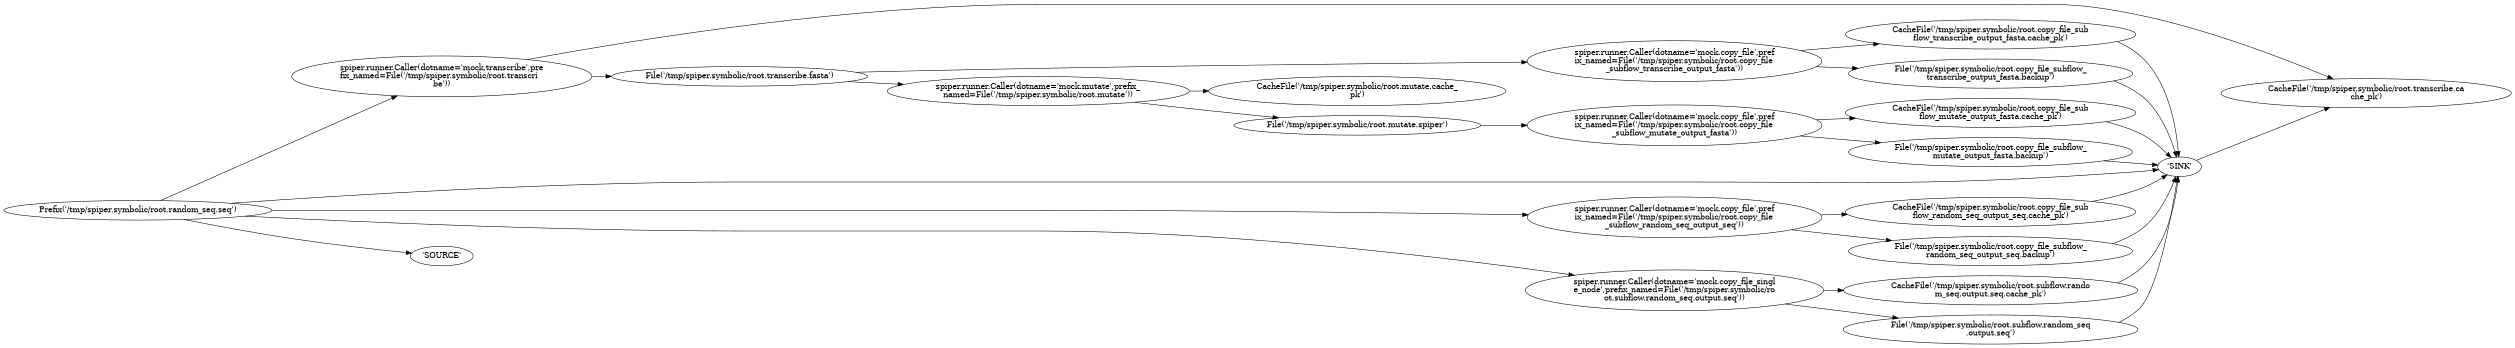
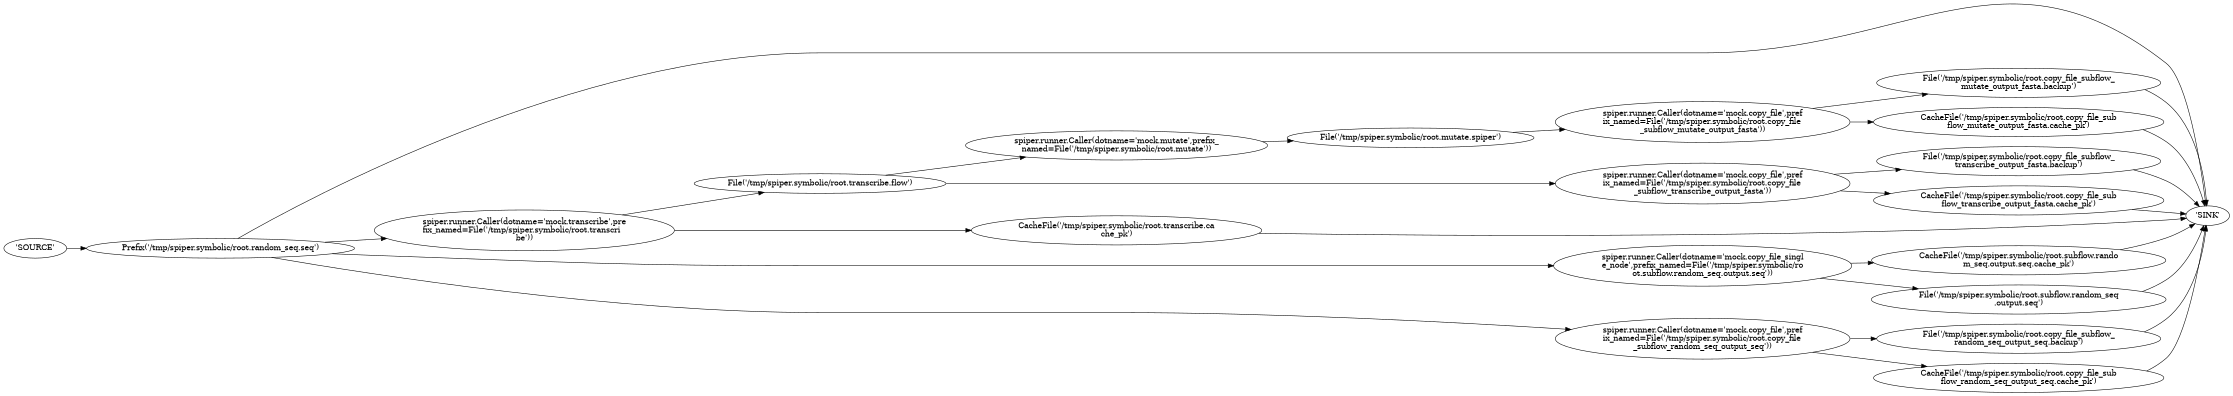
node "File('/tmp/spiper.symbolic/root.transcribe.fasta')": label "File('/tmp/spiper.symbolic/root.transcribe.fasta')" -> "File('/tmp/spiper.symbolic/root.transcribe.flow')"
node "CacheFile('/tmp/spiper.symbolic/root.mutate.cache_ pk')": removed
edge "'SINK'" -> "CacheFile('/tmp/spiper.symbolic/root.transcribe.ca che_pk')": reversed
edge "Prefix('/tmp/spiper.symbolic/root.random_seq.seq')" -> "'SOURCE'": reversed
